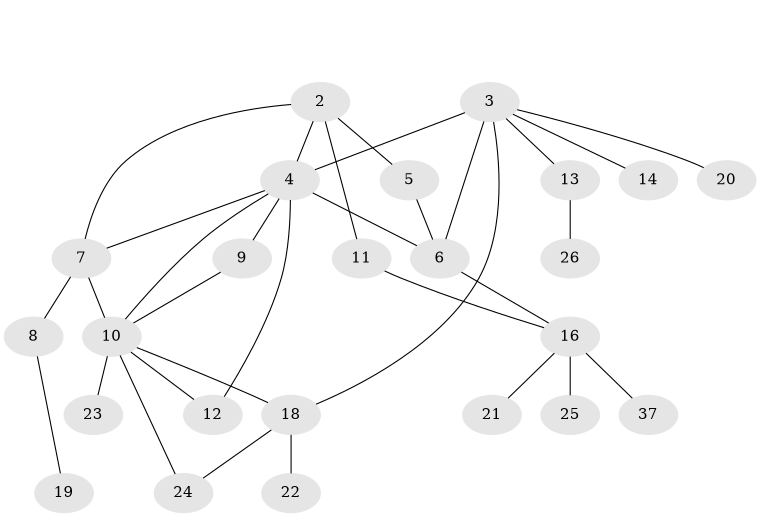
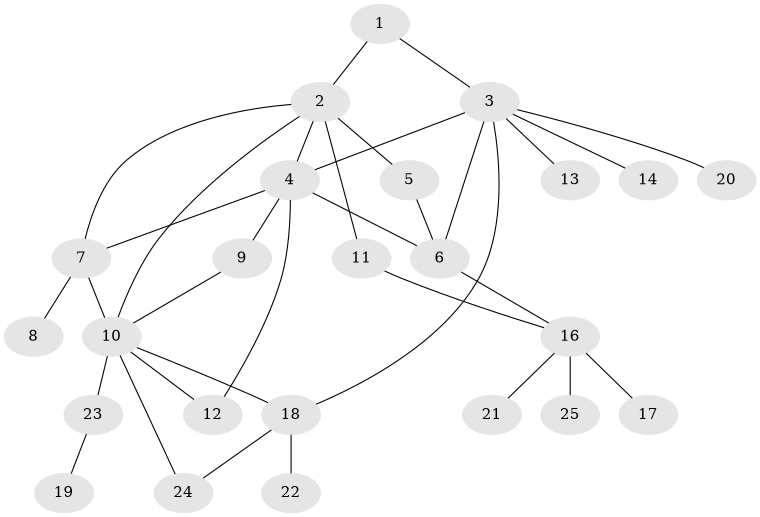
node "1": added
edge "4" -- "10": now "2" -- "10"
node "26": removed
edge "8" -- "19": now "23" -- "19"
node "37": label "37" -> "17"
